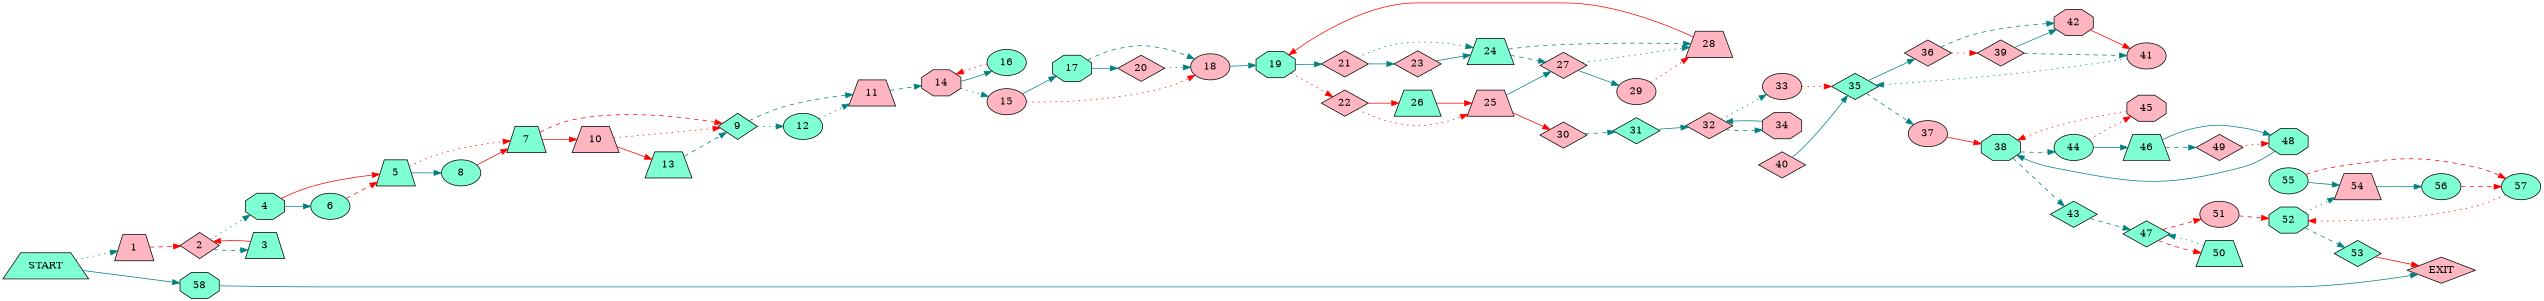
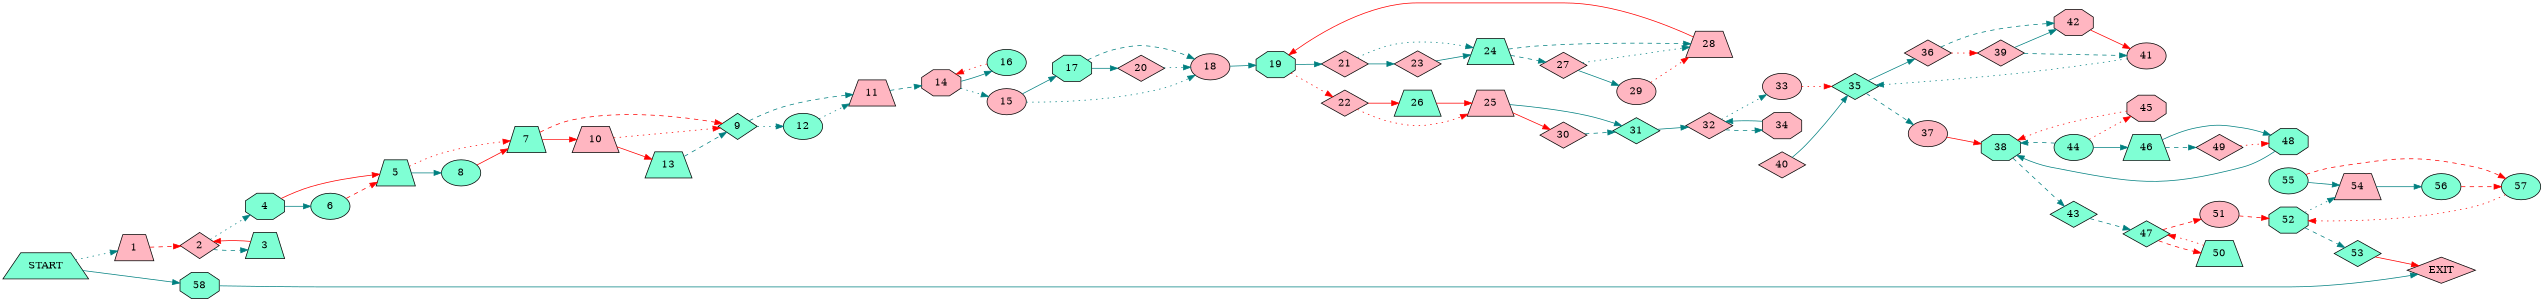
edge "25" -> "27": now "25" -> "31"
edge "15" -> "18": color red -> teal
edge "38" -> "44": reversed
edge "50" -> "47": color teal -> red
